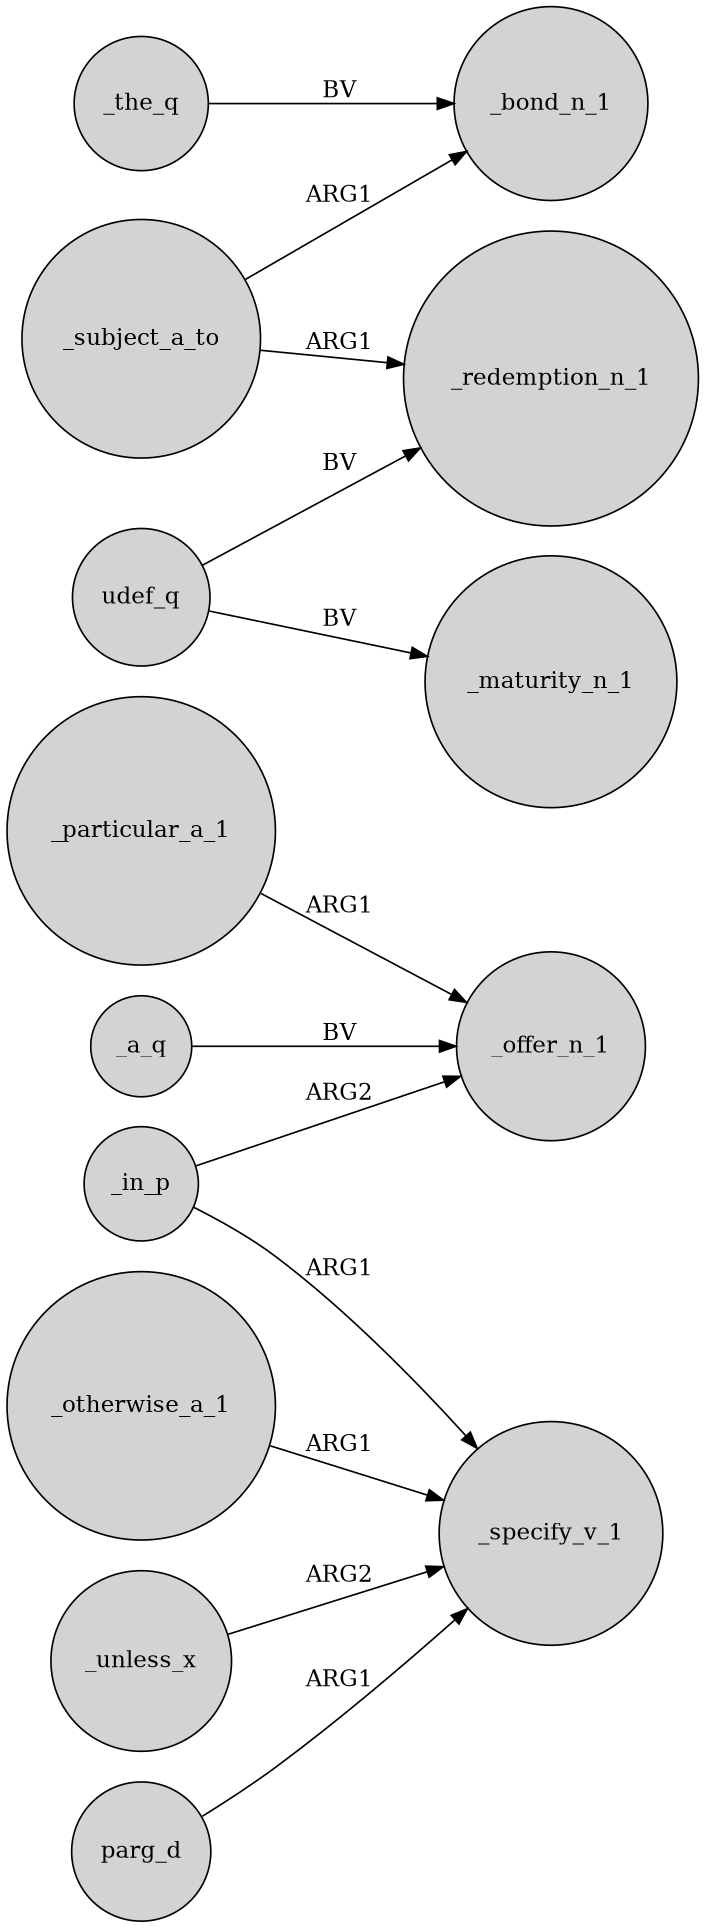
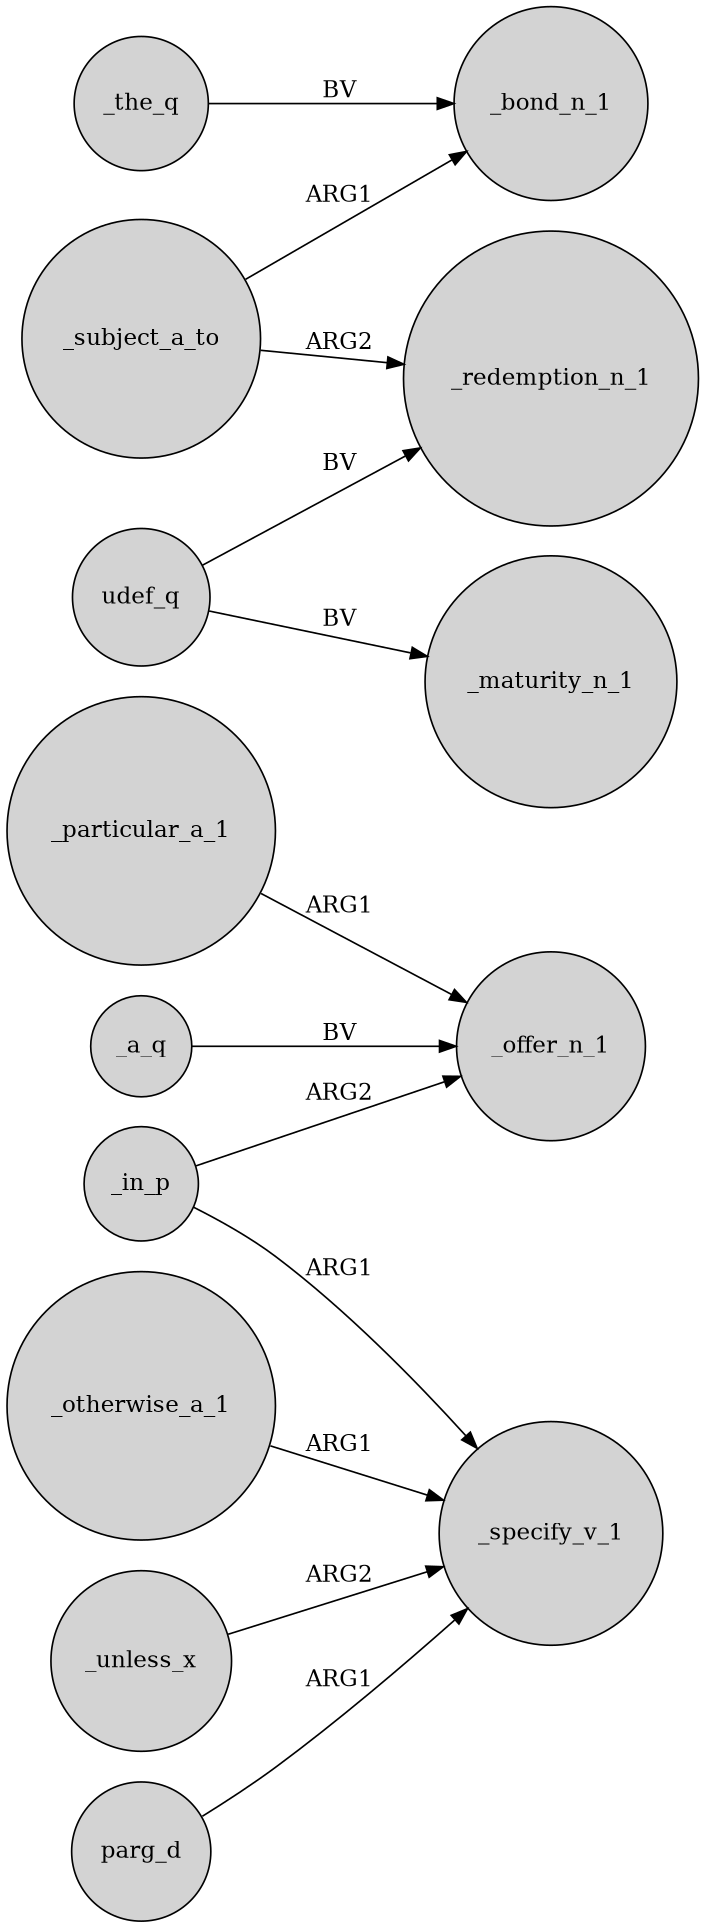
edge "_subject_a_to" -> "_redemption_n_1": label "ARG1" -> "ARG2"
